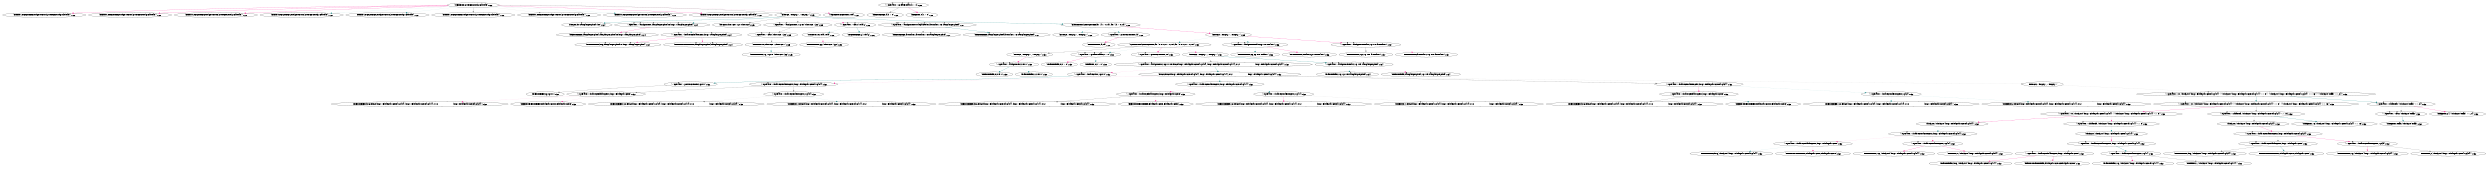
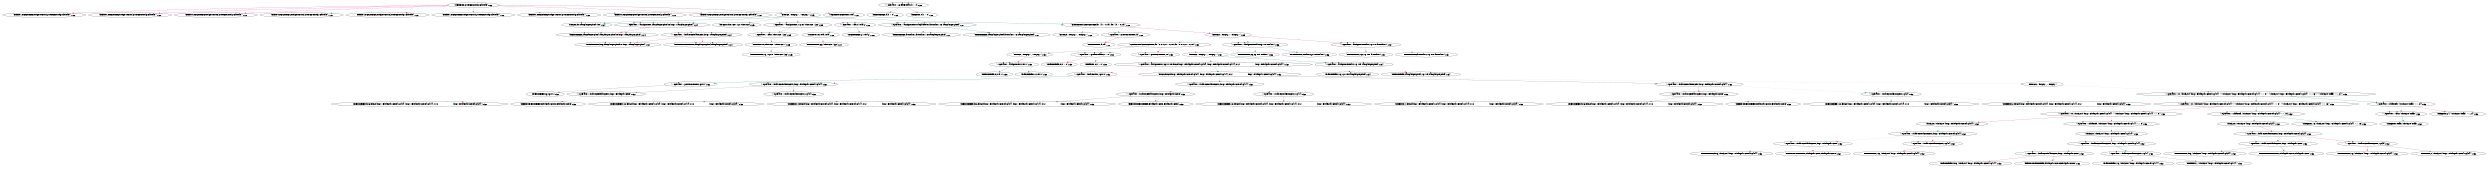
node "(IDENTIFIER,pp,(uint16_t *)pp)": text "1725" -> "1724"
edge "(<operator>.assignmentPlus,cp += toskew)" -> "(IDENTIFIER,cp,cp += toskew)": arrowhead dot -> normal
edge "(<operator>.assignmentPlus,cp += toskew)" -> "(IDENTIFIER,toskew,cp += toskew)": color deeppink -> teal
node "(LITERAL,0,(uint32_t)(img->Bitdepth16To8[wp[0]]))": removed
